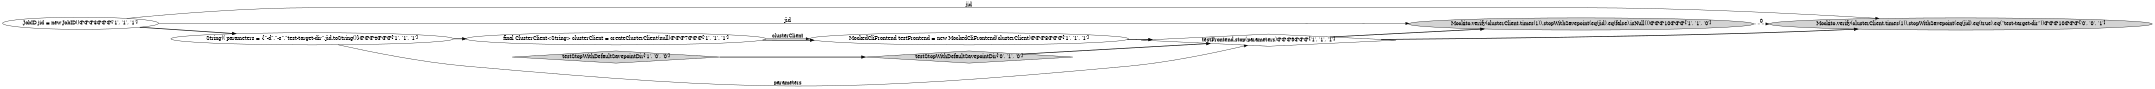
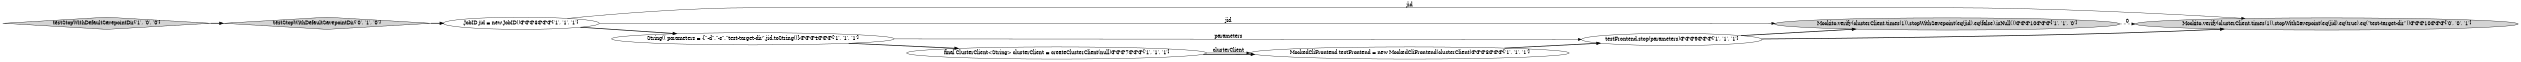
node "testFrontend.stop(parameters)@@@9@@@['1', '1', '1']": shape diamond -> ellipse
edge "testStopWithDefaultSavepointDir['0', '1', '0']" -> "testFrontend.stop(parameters)@@@9@@@['1', '1', '1']": now "testStopWithDefaultSavepointDir['0', '1', '0']" -> "JobID jid = new JobID()@@@3@@@['1', '1', '1']"
